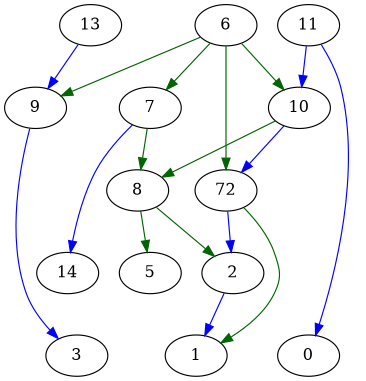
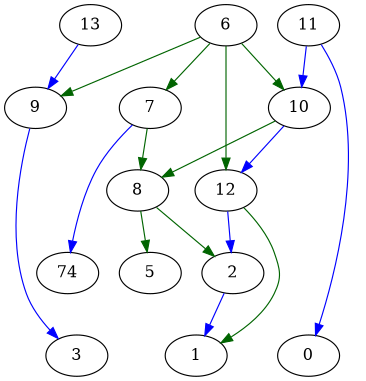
node "72": label "72" -> "12"
node "14": label "14" -> "74"
